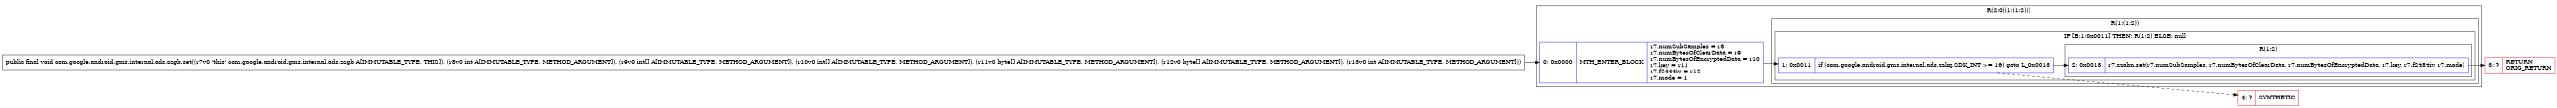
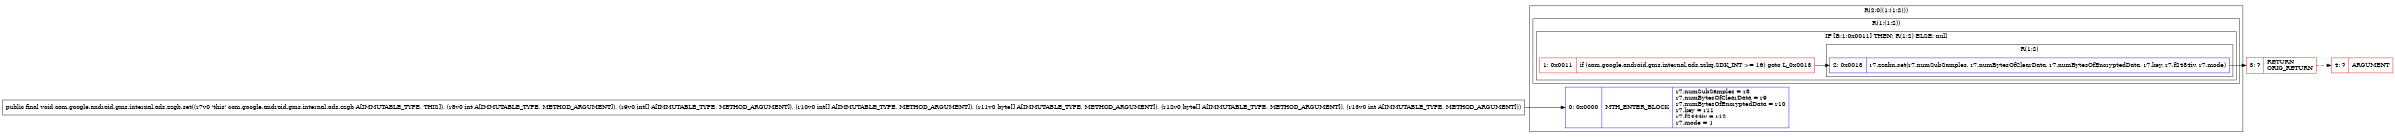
edge "0: 0x0000" -> "1: 0x0011": removed
node "1: 0x0011": color blue -> red
edge "1: 0x0011" -> "4: ?": now "3: ?" -> "4: ?"
node "4: ?": text "SYNTHETIC" -> "ARGUMENT"
